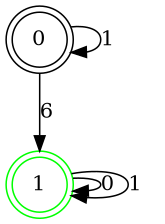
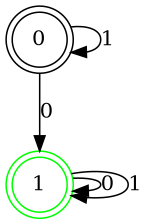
edge "0" -> "1": label "6" -> "0"
